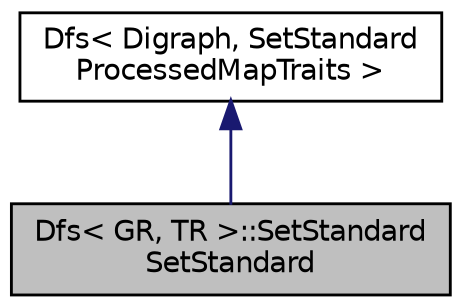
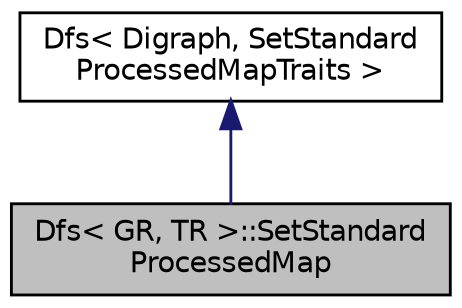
node "Dfs< GR, TR >::SetStandard SetStandard": label "Dfs< GR, TR >::SetStandard SetStandard" -> "Dfs< GR, TR >::SetStandard ProcessedMap"
